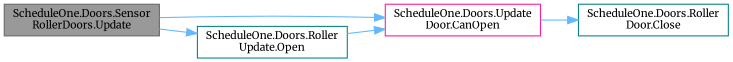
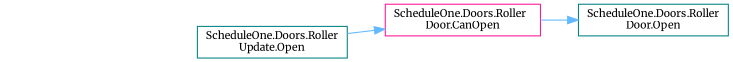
node "ScheduleOne.Doors.Sensor RollerDoors.Update": removed
node "ScheduleOne.Doors.Update Door.CanOpen": label "ScheduleOne.Doors.Update Door.CanOpen" -> "ScheduleOne.Doors.Roller Door.CanOpen"
node "ScheduleOne.Doors.Roller Door.Close": label "ScheduleOne.Doors.Roller Door.Close" -> "ScheduleOne.Doors.Roller Door.Open"
